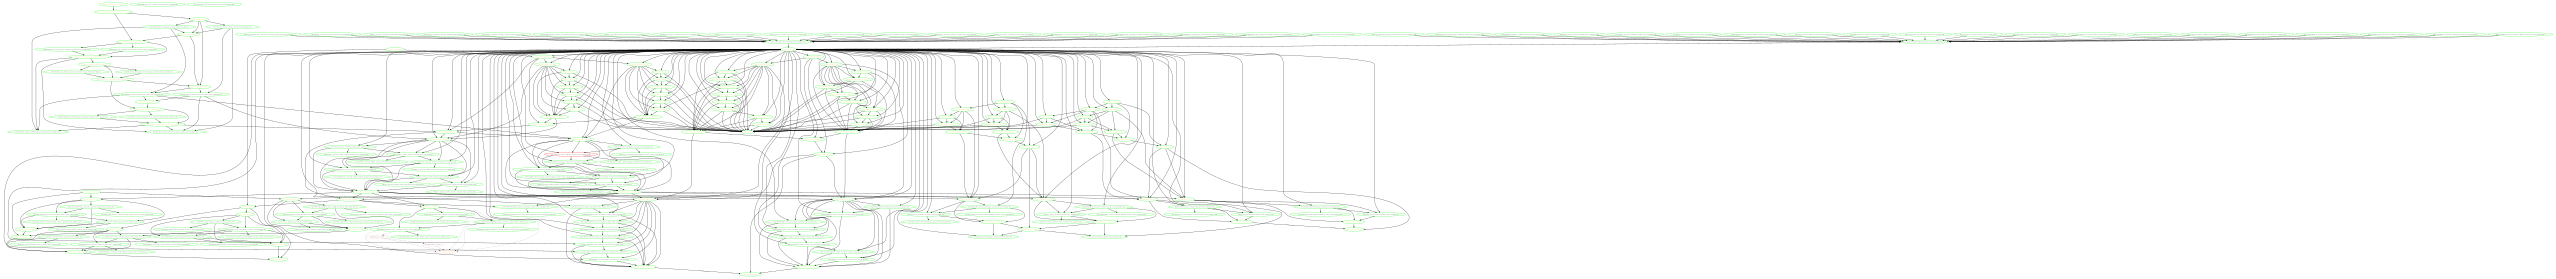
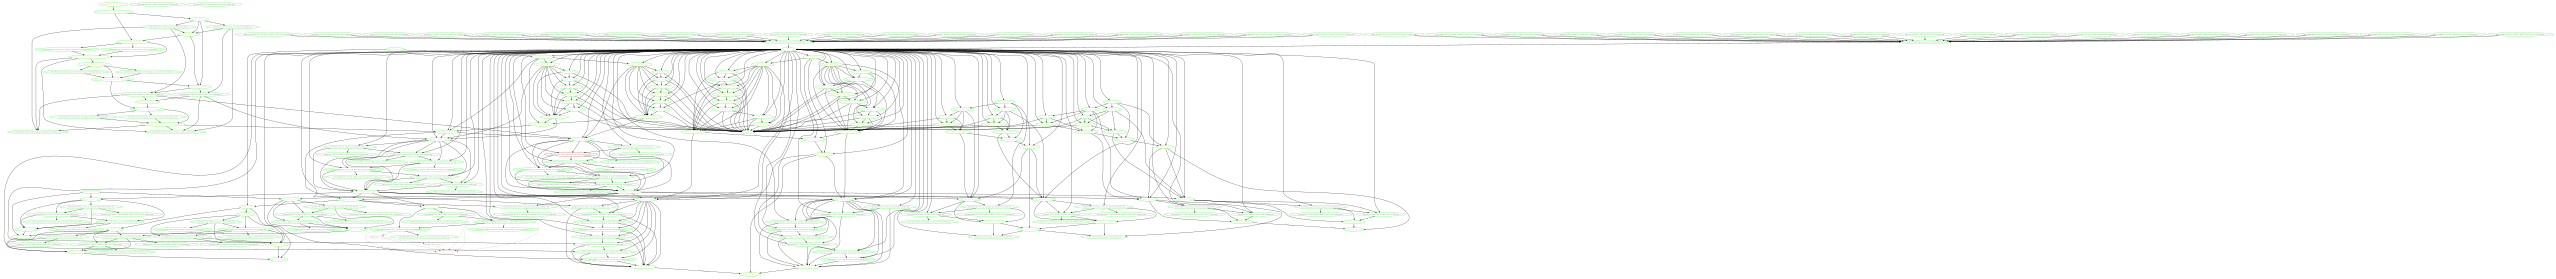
edge "FSMail:1_monitor_0 orestes-corosync.nevis.columbia.edu" -> "probe_complete orestes-corosync.nevis.columbia.edu": style bold -> dashed
